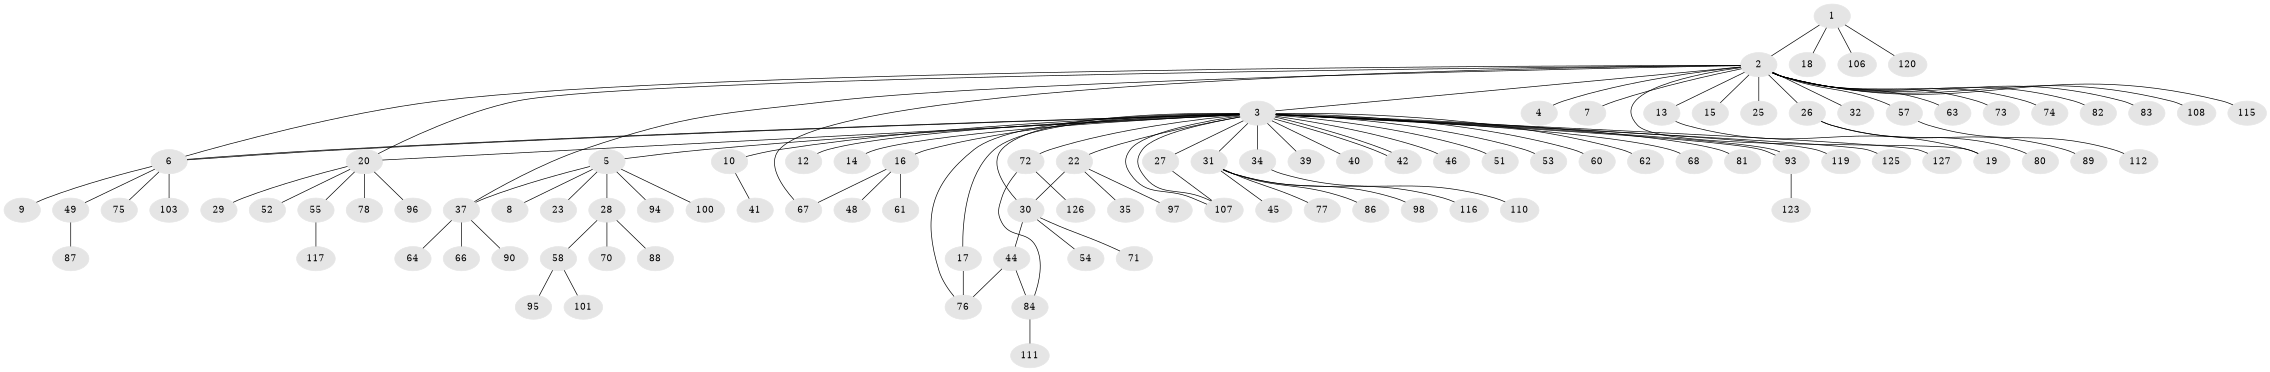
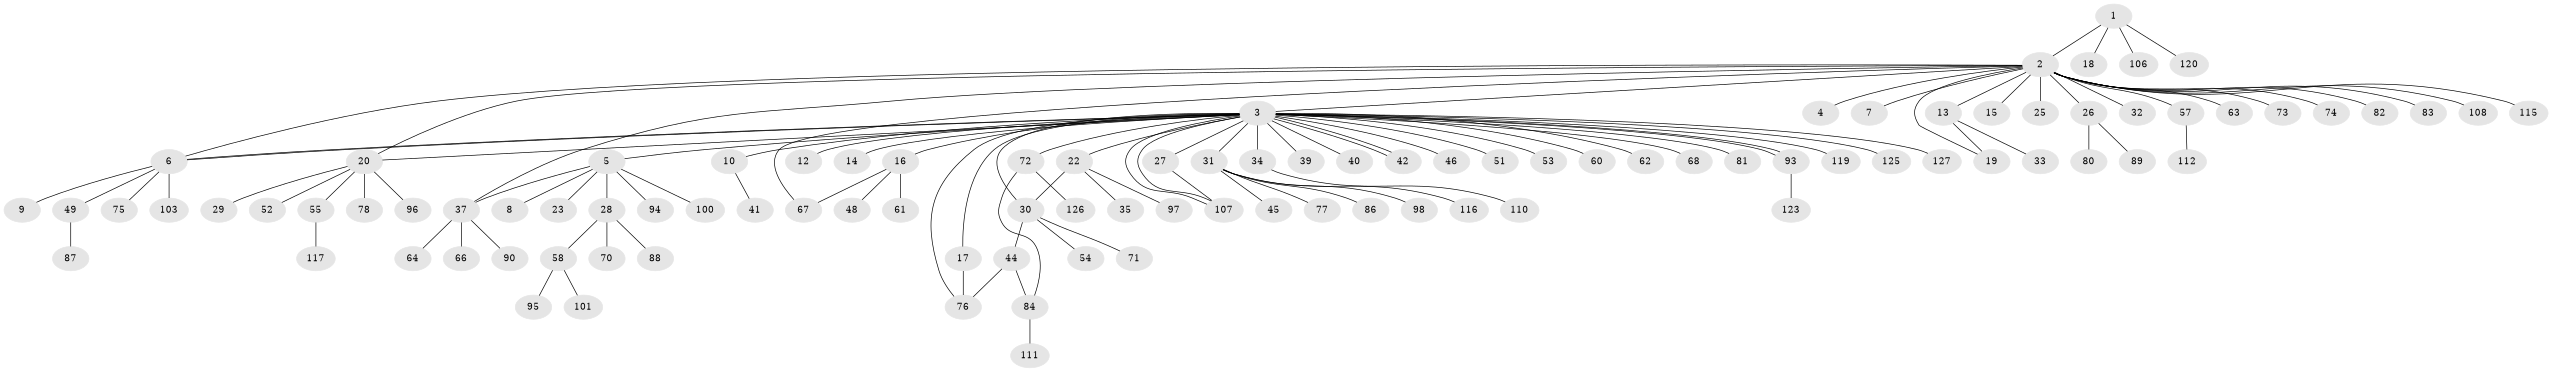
node "33": added
